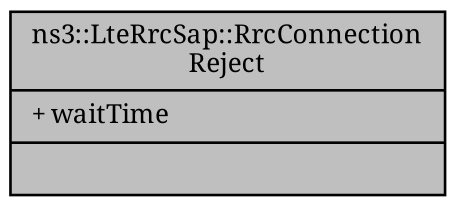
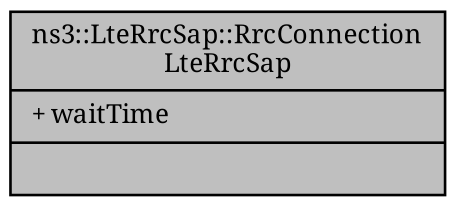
node "ns3::LteRrcSap::RrcConnection": text "Reject" -> "LteRrcSap"
